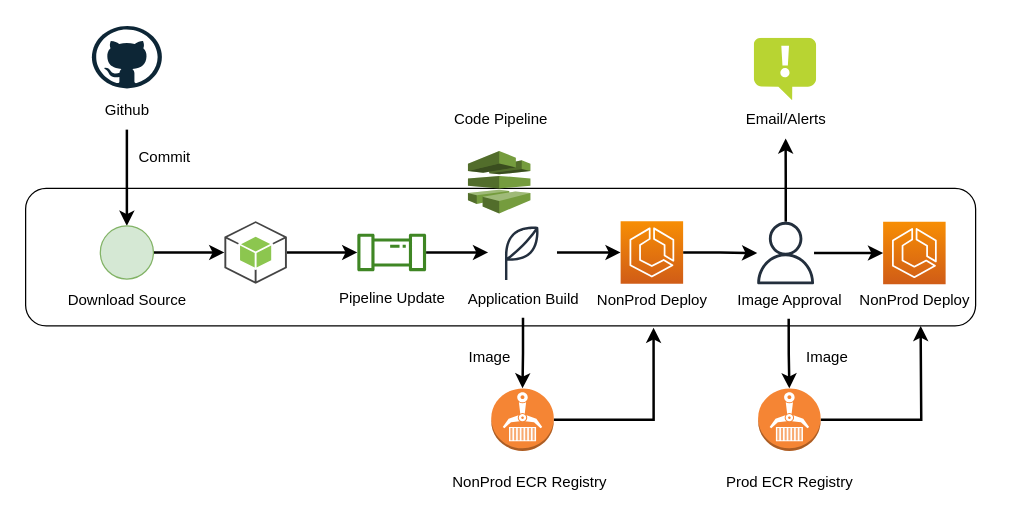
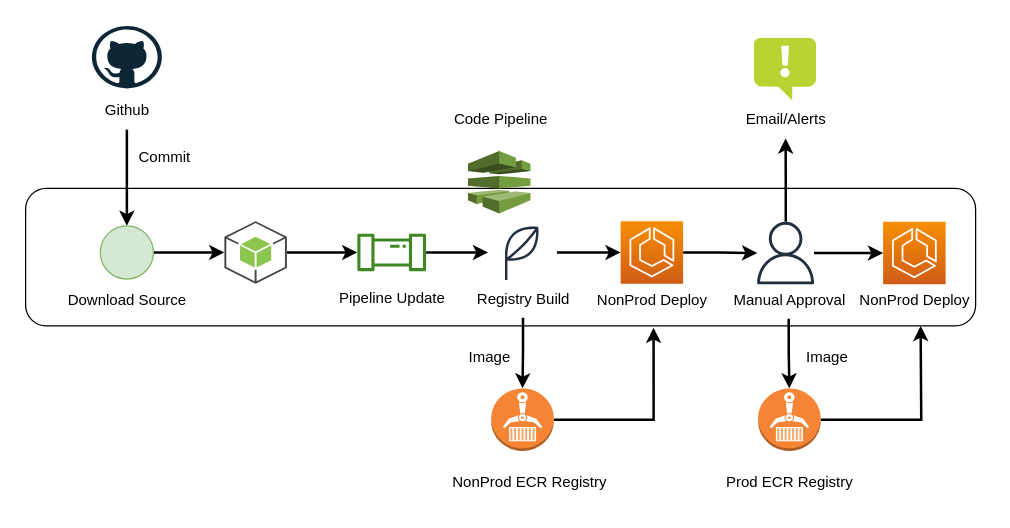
node "Application Build": label "Application Build" -> "Registry Build"
node "Image Approval": label "Image Approval" -> "Manual Approval"
